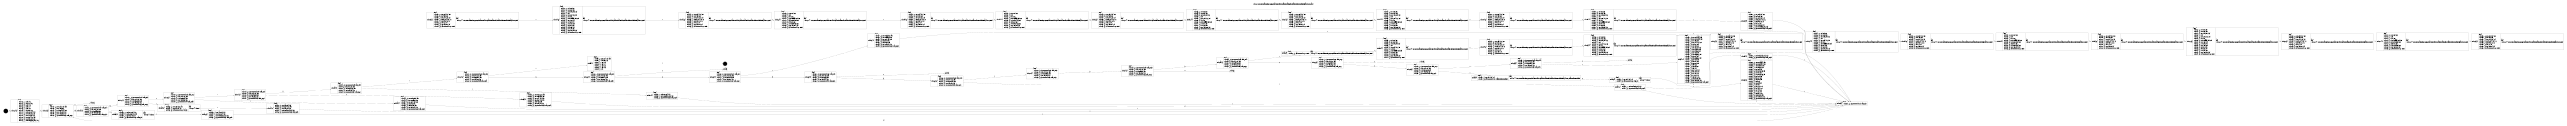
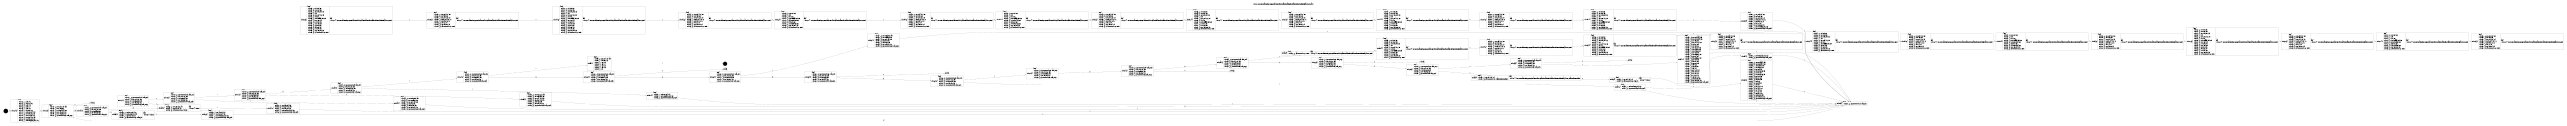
node "0x401cb8 [56]": added
edge "0x4017a2 [22]" -> "0x4017b8 [22]": now "0x4017a2 [22]" -> "0x401a65 [13]"
